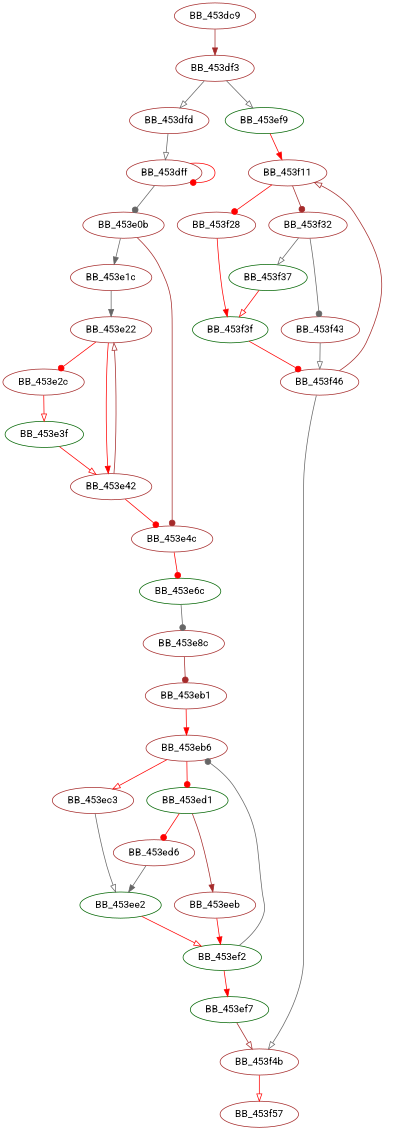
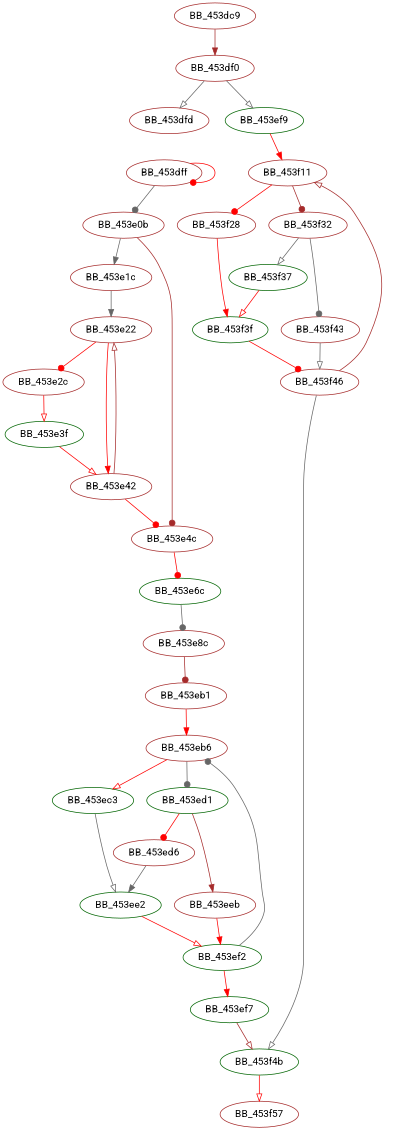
node "BB_453df3": label "BB_453df3" -> "BB_453df0"
edge "BB_453dfd" -> "BB_453dff": removed
edge "BB_453eb6" -> "BB_453ed1": color red -> gray40
node "BB_453ec3": color brown -> darkgreen
node "BB_453f4b": color brown -> darkgreen
